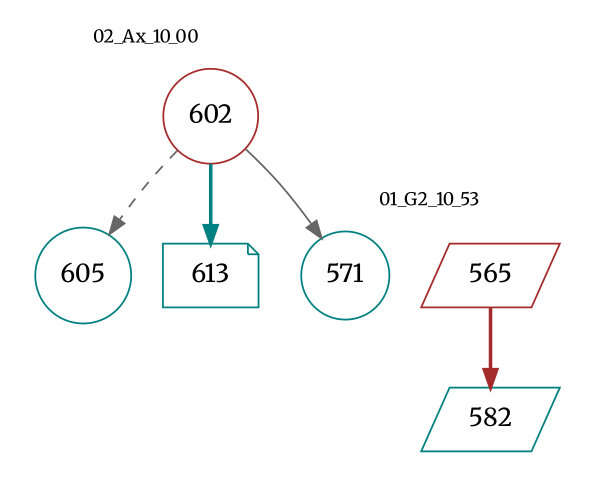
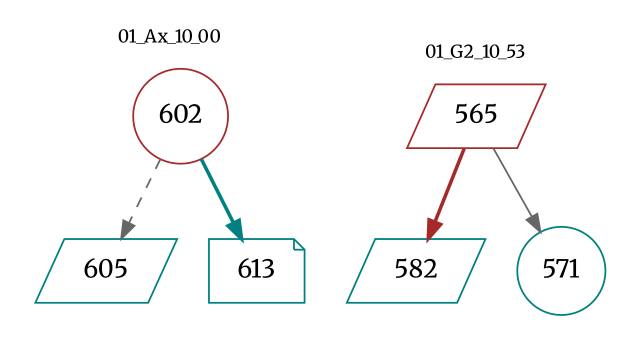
cluster "02_Ax_10_00": label "02_Ax_10_00" -> "01_Ax_10_00"
edge "602" -> "571": now "565" -> "571"
node "605": shape circle -> parallelogram
